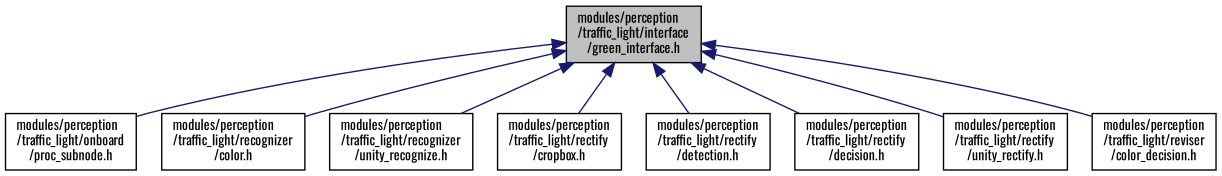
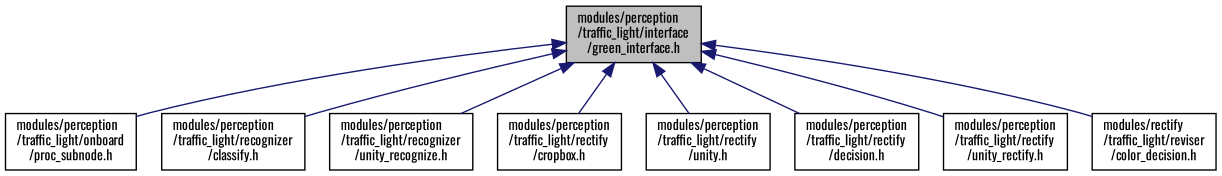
node "modules/perception /traffic_light/recognizer /color.h": label "modules/perception /traffic_light/recognizer /color.h" -> "modules/perception /traffic_light/recognizer /classify.h"
node "modules/perception /traffic_light/rectify /detection.h": label "modules/perception /traffic_light/rectify /detection.h" -> "modules/perception /traffic_light/rectify /unity.h"
node "modules/perception /traffic_light/reviser /color_decision.h": label "modules/perception /traffic_light/reviser /color_decision.h" -> "modules/rectify /traffic_light/reviser /color_decision.h"
